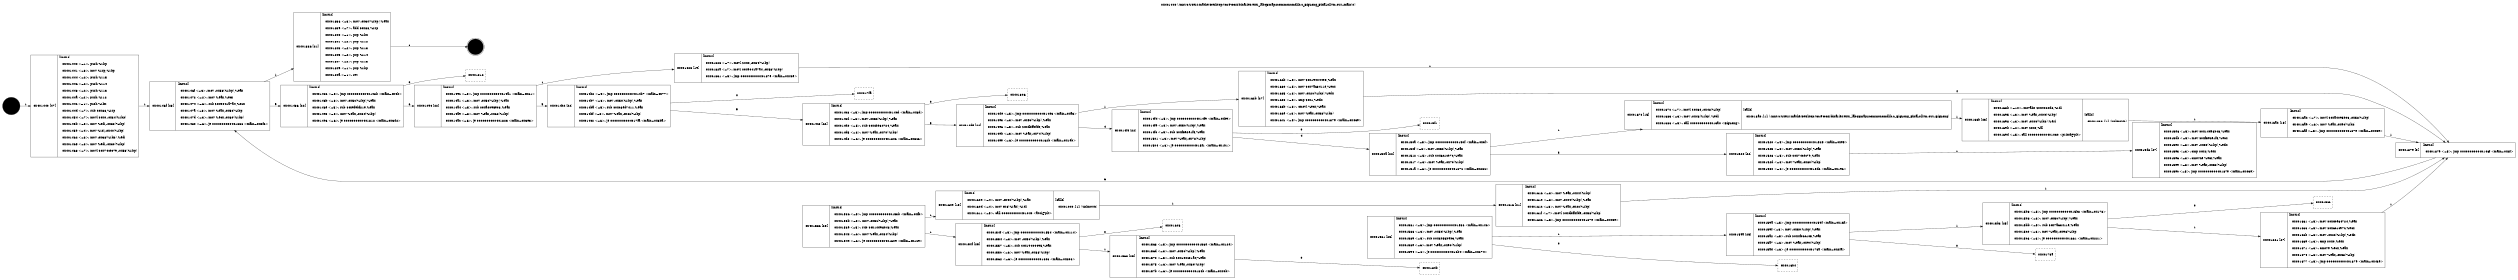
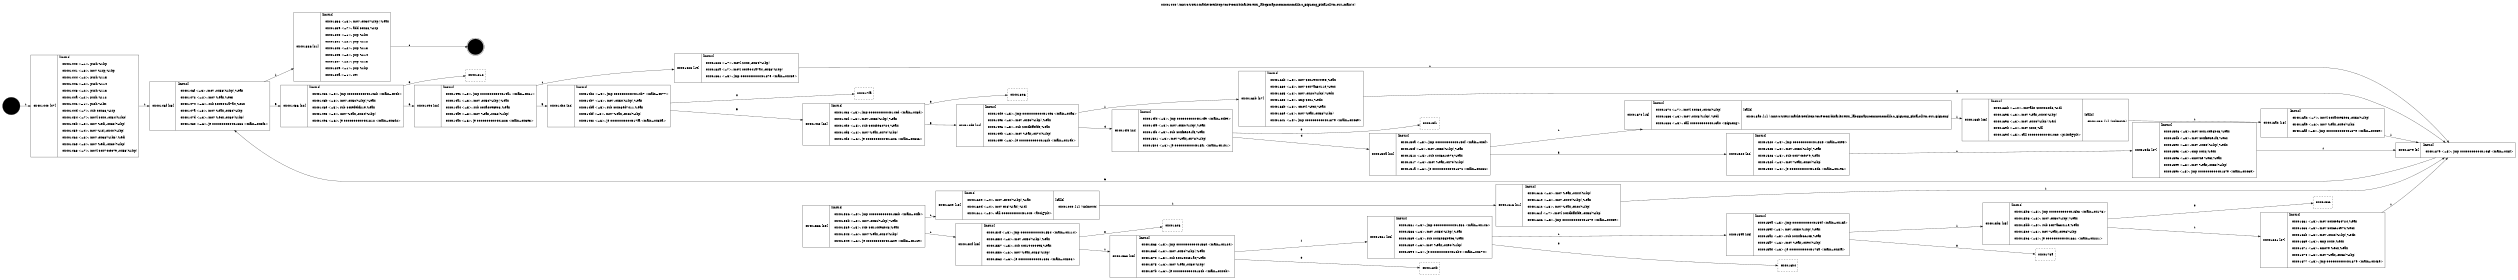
edge "0x4015d6 [27]" -> "0x40187e [5]": added, label "1"
edge "0x401568 [25]" -> "0x401581 [25]": added, label "1"
